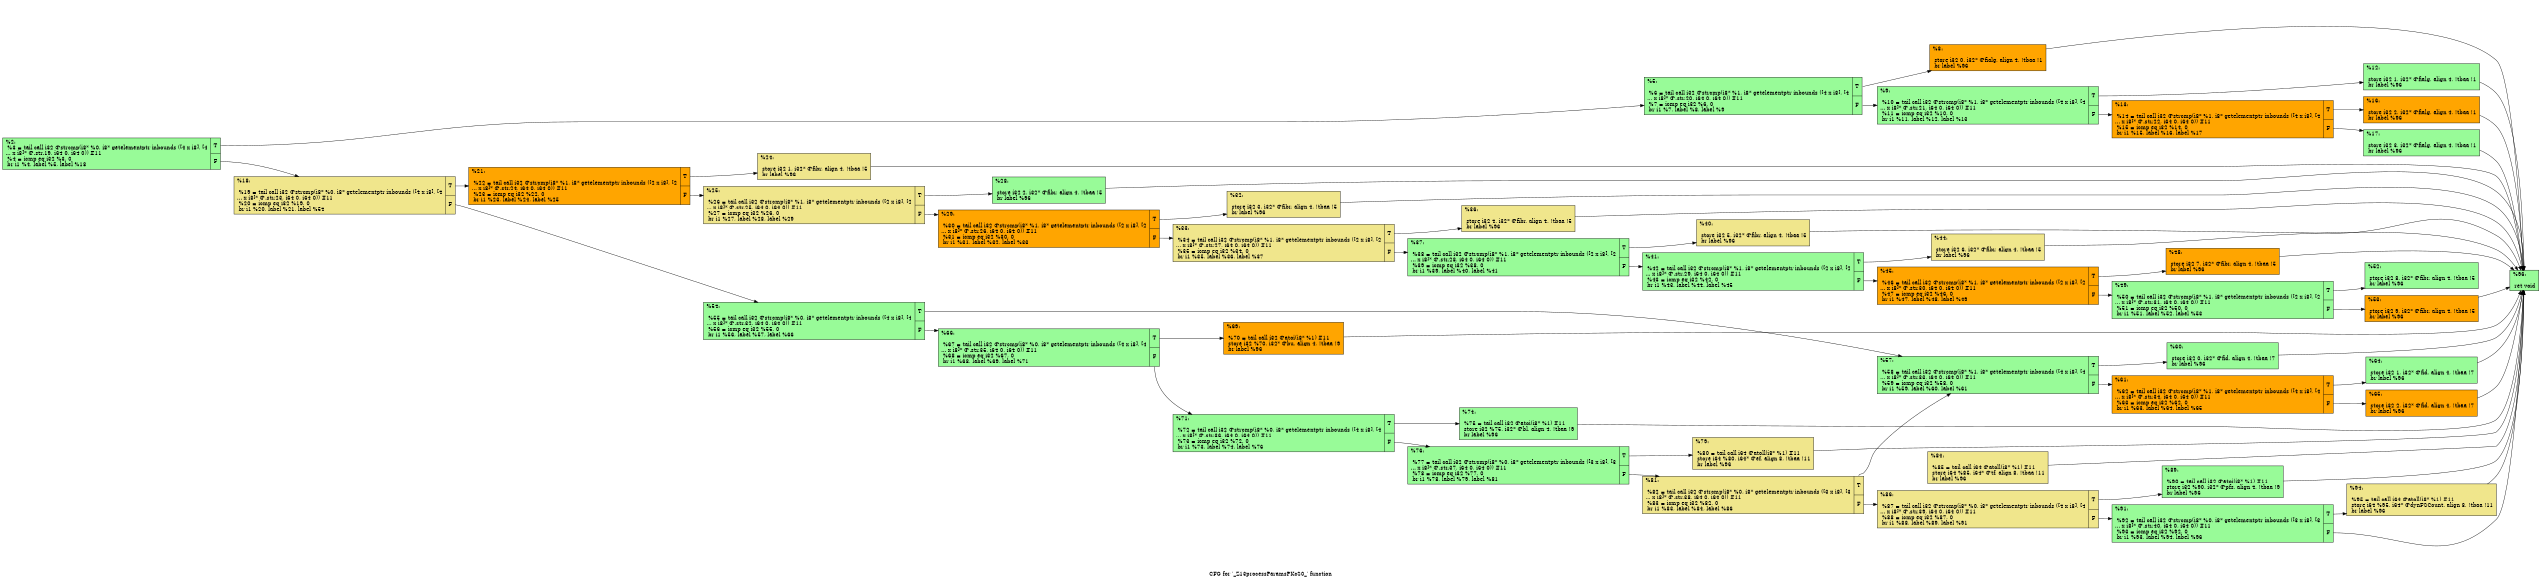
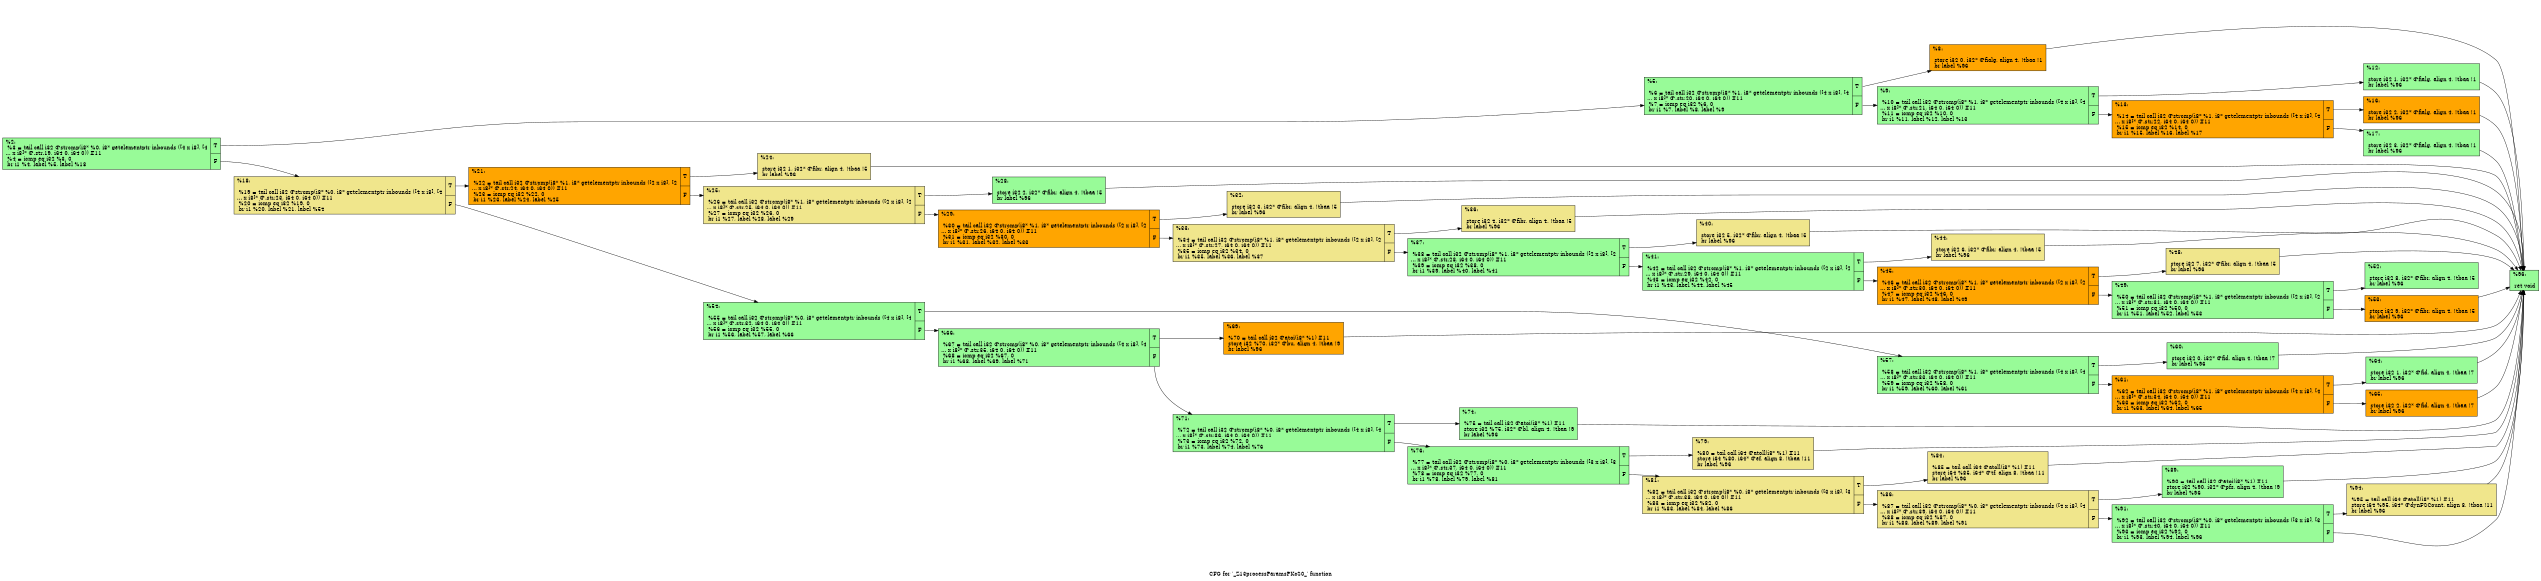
node "%48:": fillcolor orange -> khaki
edge "%81:" -> "%57:": now "%81:" -> "%84:"
